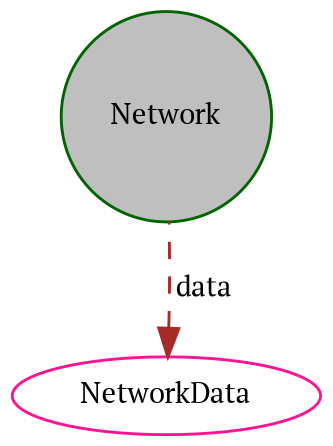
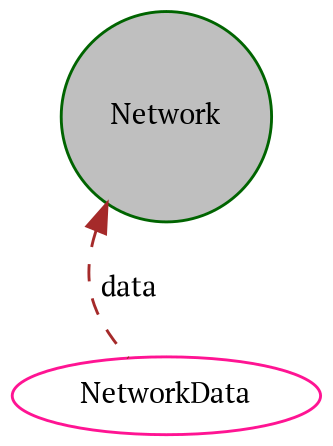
edge "Network" -> "NetworkData": reversed
